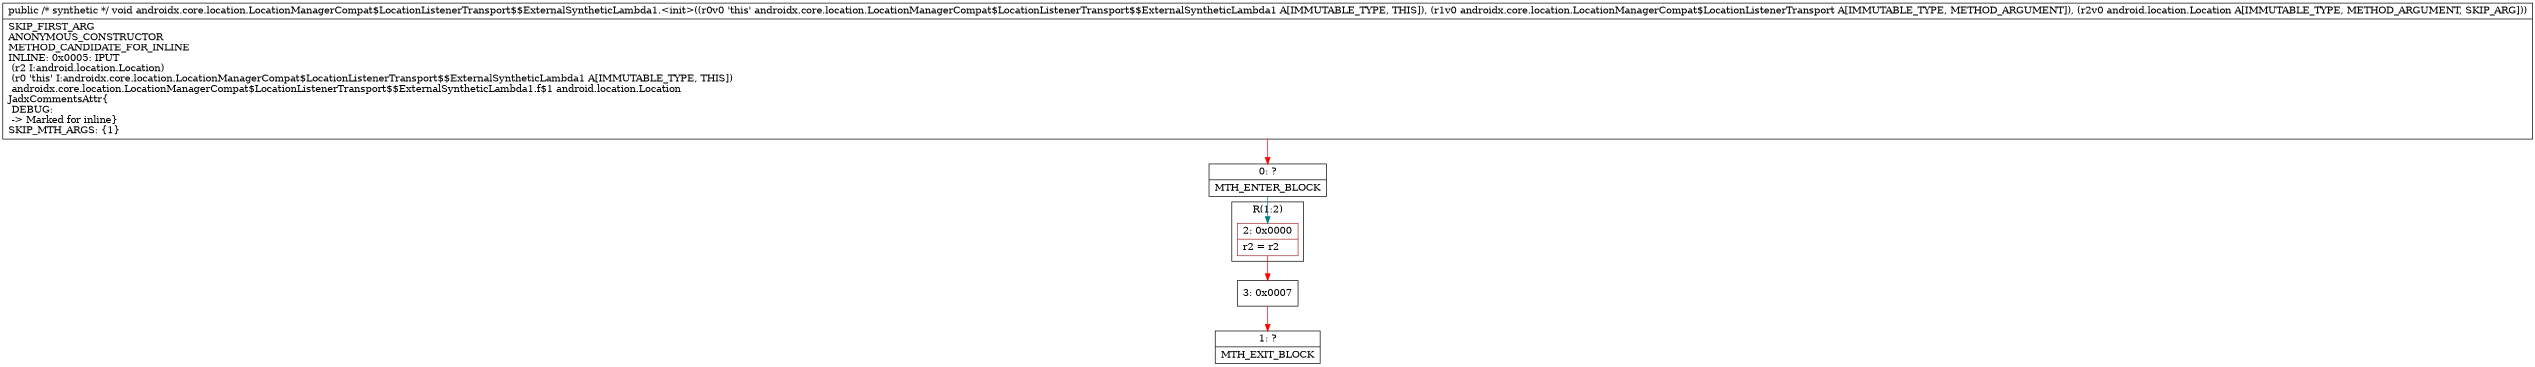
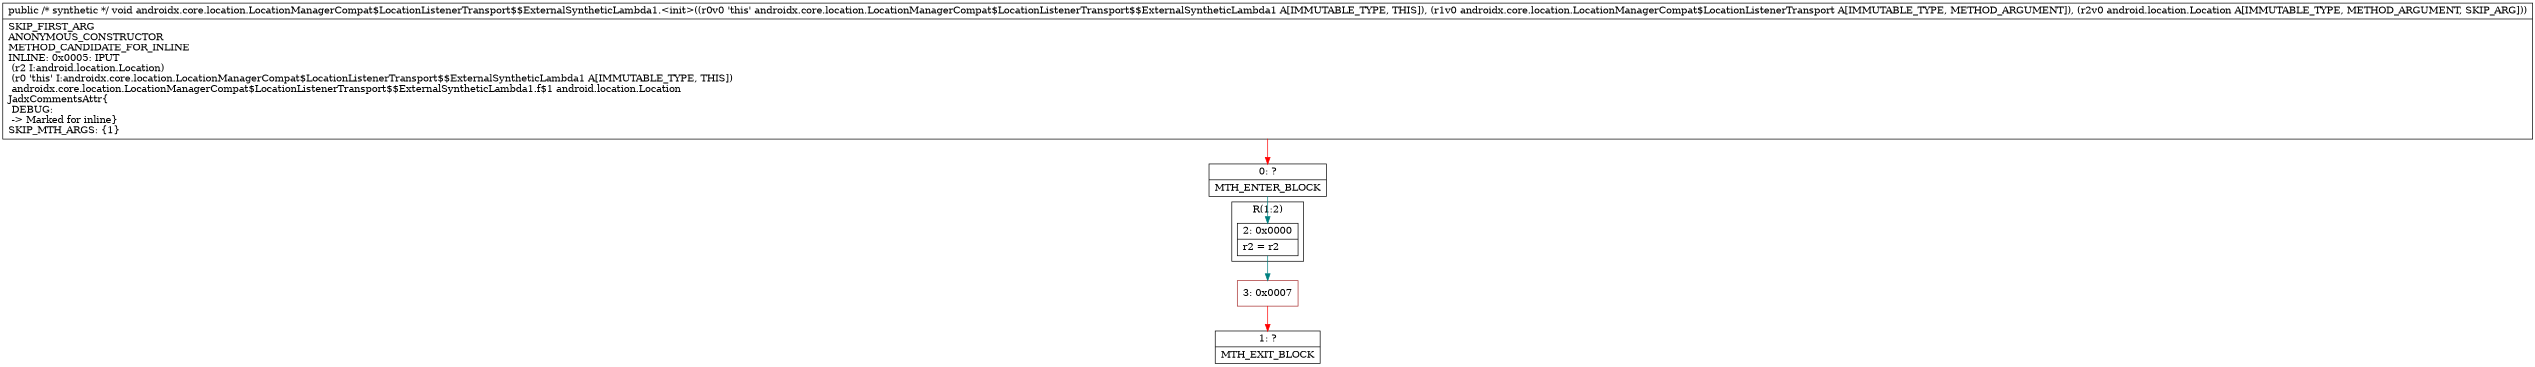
node "2: 0x0000": color brown -> black
edge "2: 0x0000" -> "3: 0x0007": color red -> teal
node "3: 0x0007": color black -> brown
